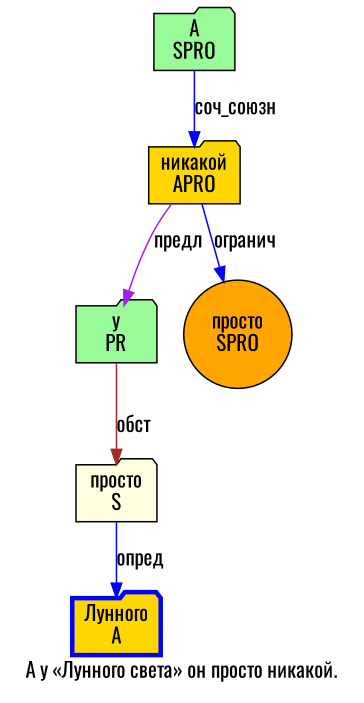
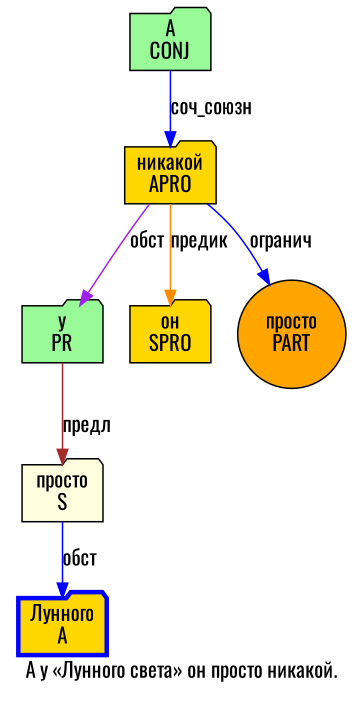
node "А SPRO": label "А SPRO" -> "А CONJ"
edge "никакой APRO" -> "у PR": label "предл" -> "обст"
node "он SPRO": added
node "просто SPRO": label "просто SPRO" -> "просто PART"
edge "у PR" -> "просто S": label "обст" -> "предл"
edge "просто S" -> "Лунного A": label "опред" -> "обст"
